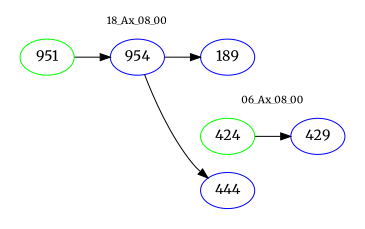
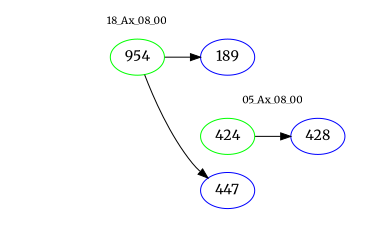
node "951": removed
node "954": color blue -> green
cluster "06_Ax_08_00": label "06_Ax_08_00" -> "05_Ax_08_00"
node "429": label "429" -> "428"
node "444": label "444" -> "447"
